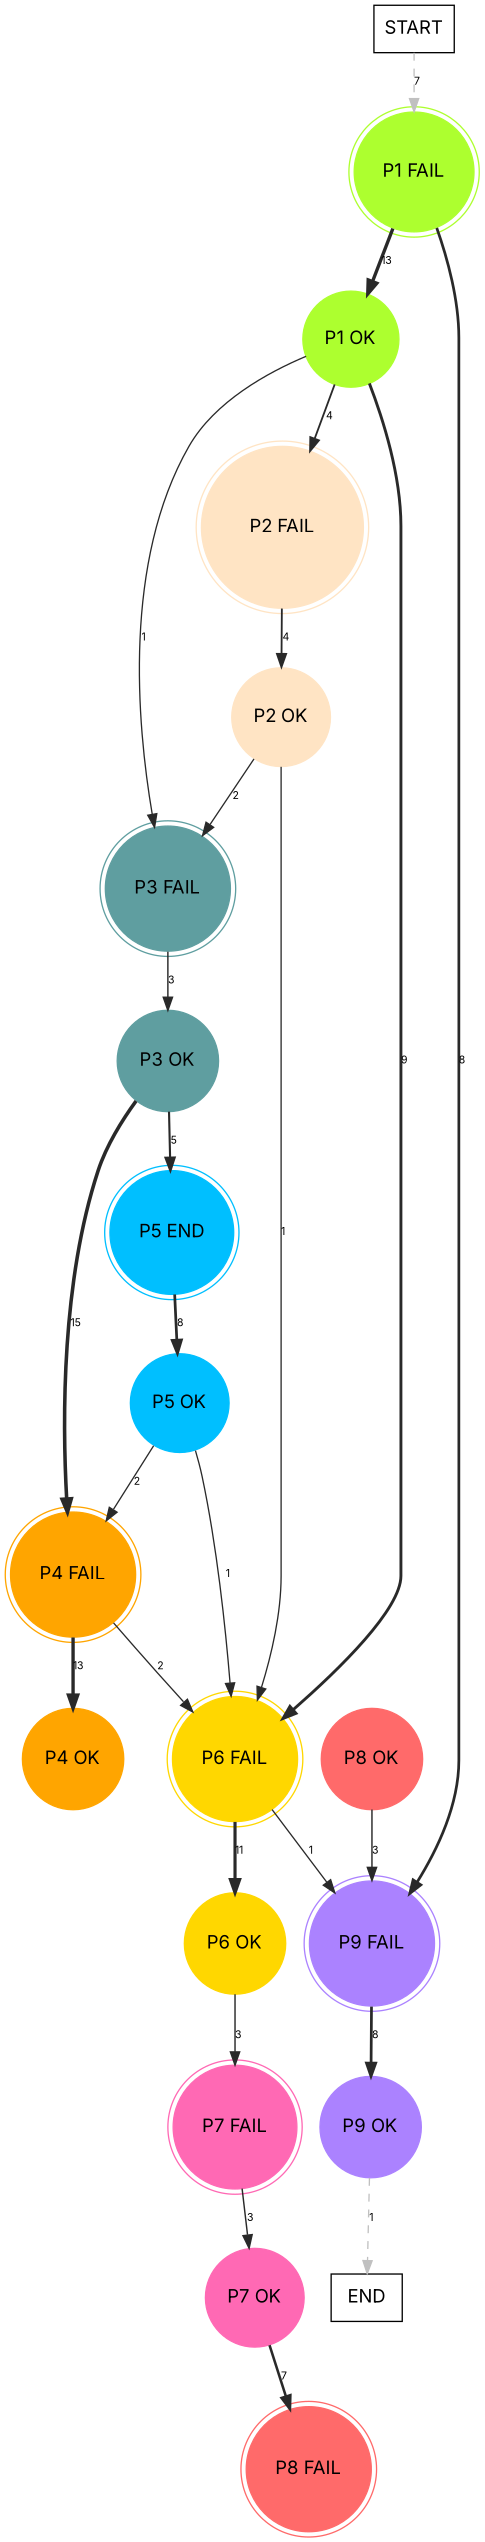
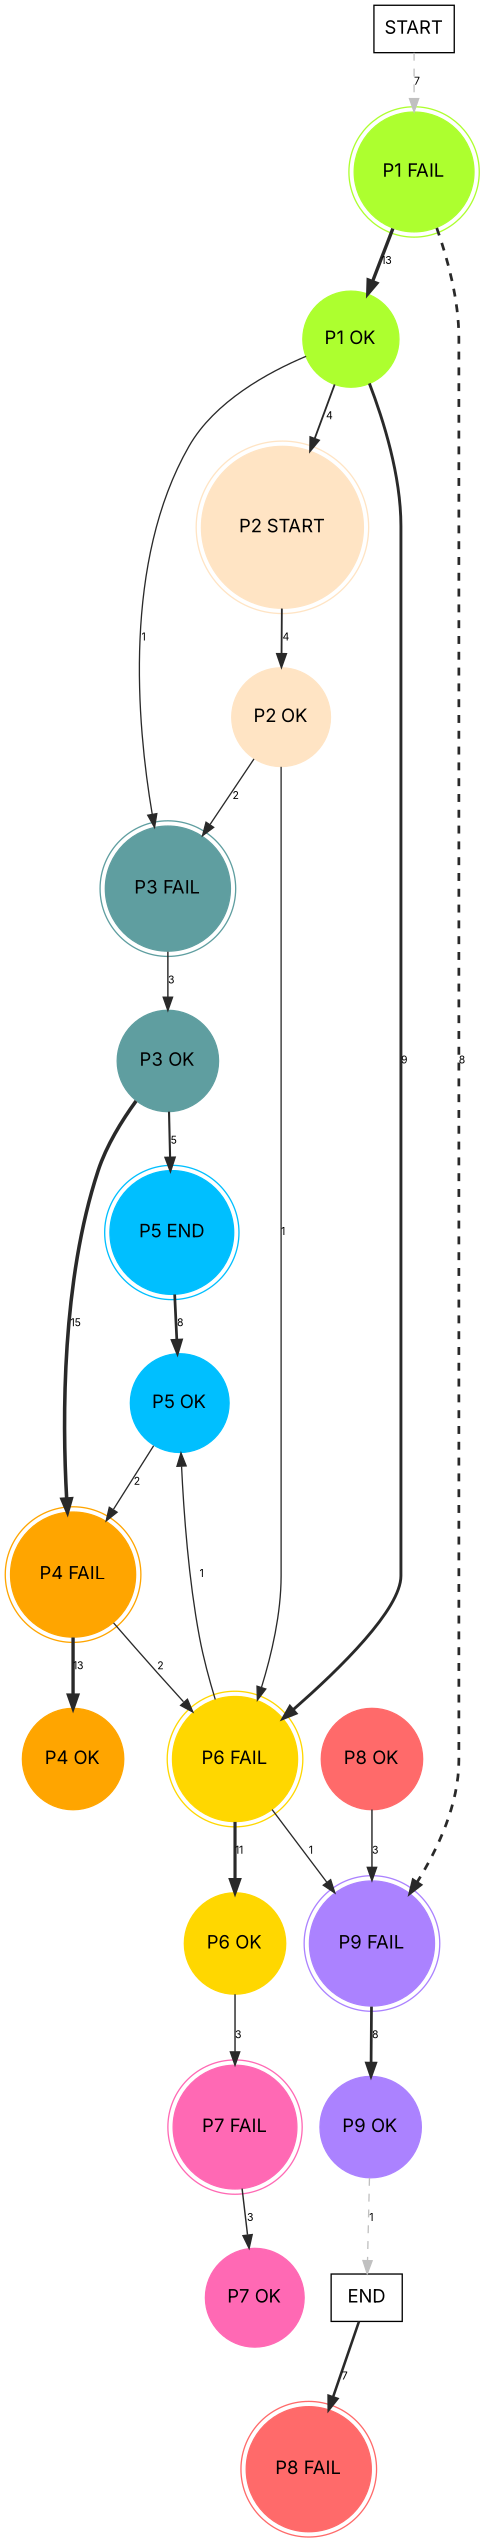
node "P2 FAIL": label "P2 FAIL" -> "P2 START"
edge "P1 FAIL" -> "P9 FAIL": style solid -> dashed
edge "P5 OK" -> "P6 FAIL": reversed
edge "P7 OK" -> "P8 FAIL": now "END" -> "P8 FAIL"
